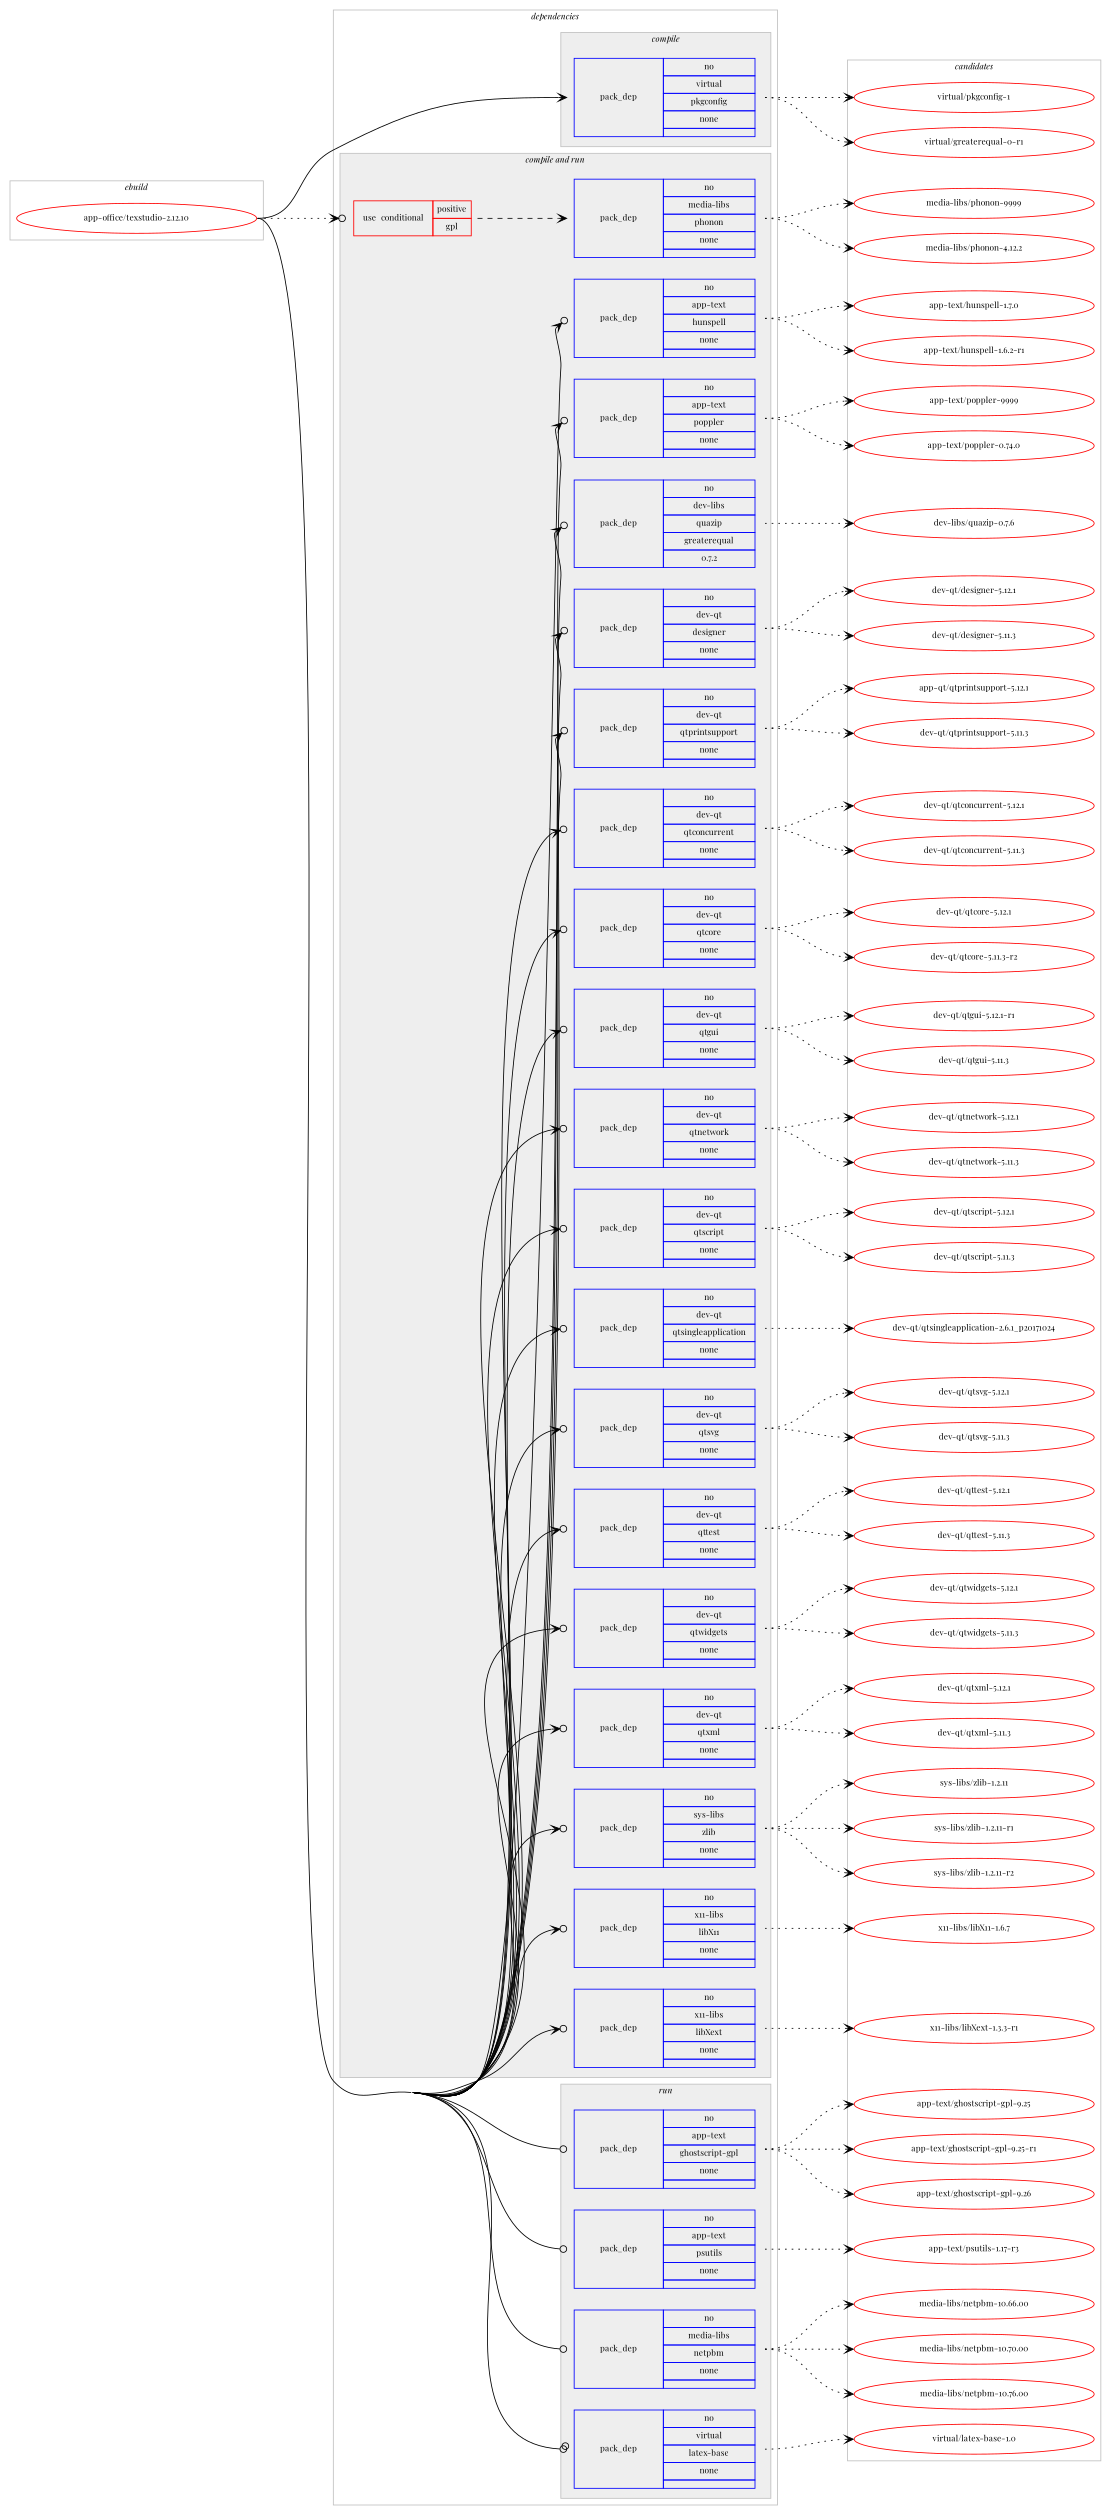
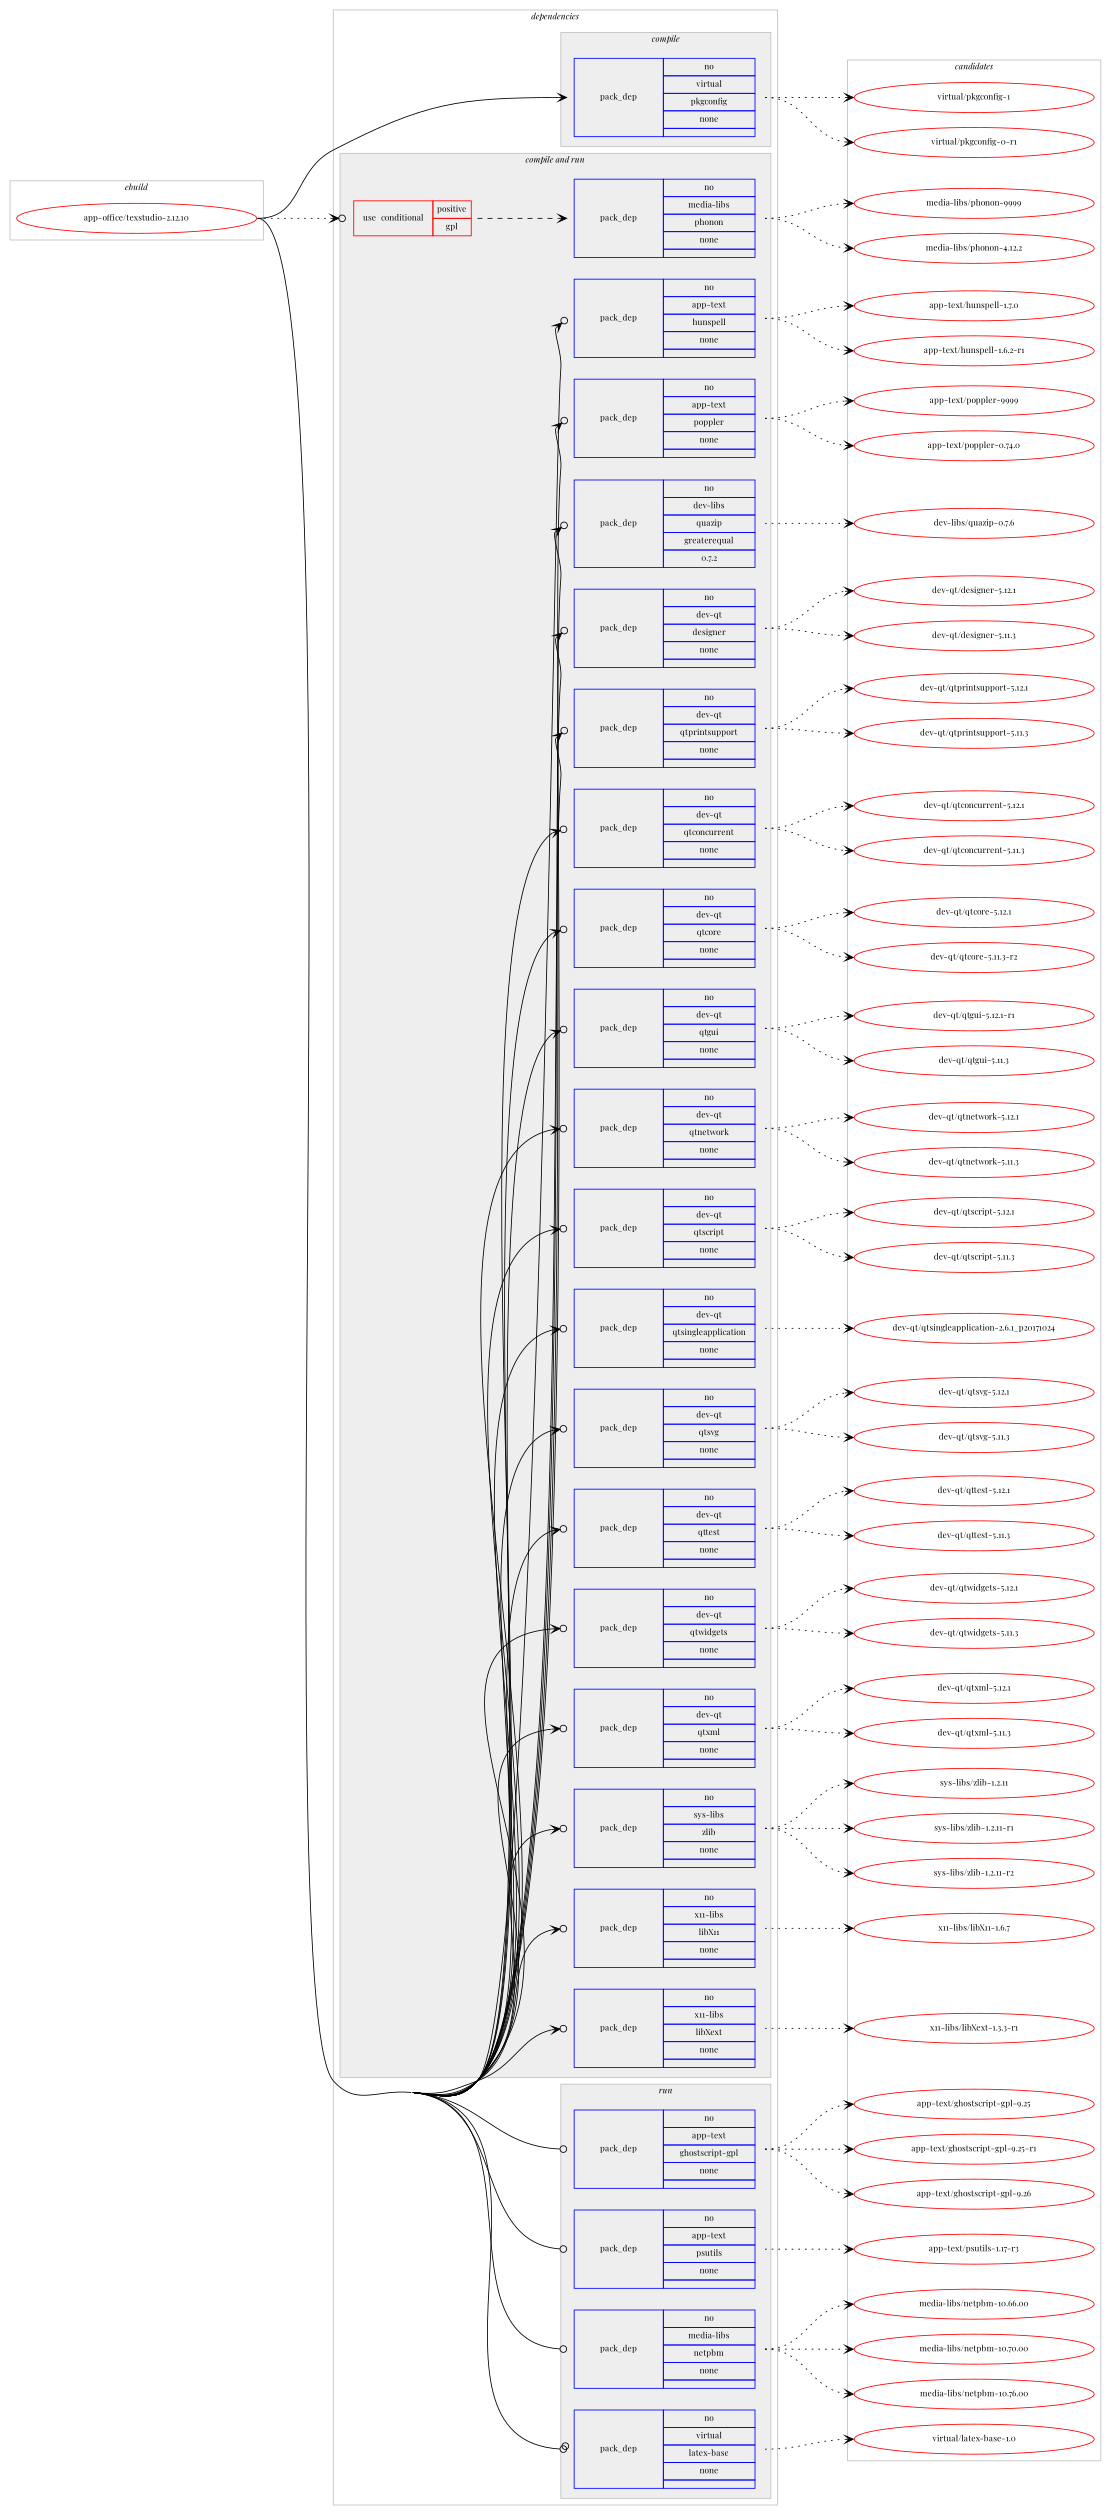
node "virtual/greaterequal-0-r1": label "virtual/greaterequal-0-r1" -> "virtual/pkgconfig-0-r1"
node "app-qt/qtprintsupport-5.12.1": label "app-qt/qtprintsupport-5.12.1" -> "dev-qt/qtprintsupport-5.12.1"
